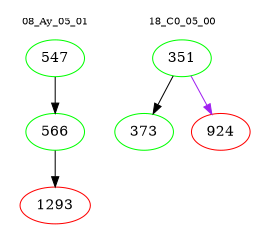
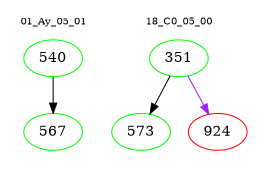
cluster "08_Ay_05_01": label "08_Ay_05_01" -> "01_Ay_05_01"
node "547": label "547" -> "540"
node "566": label "566" -> "567"
node "373": label "373" -> "573"
node "1293": removed
